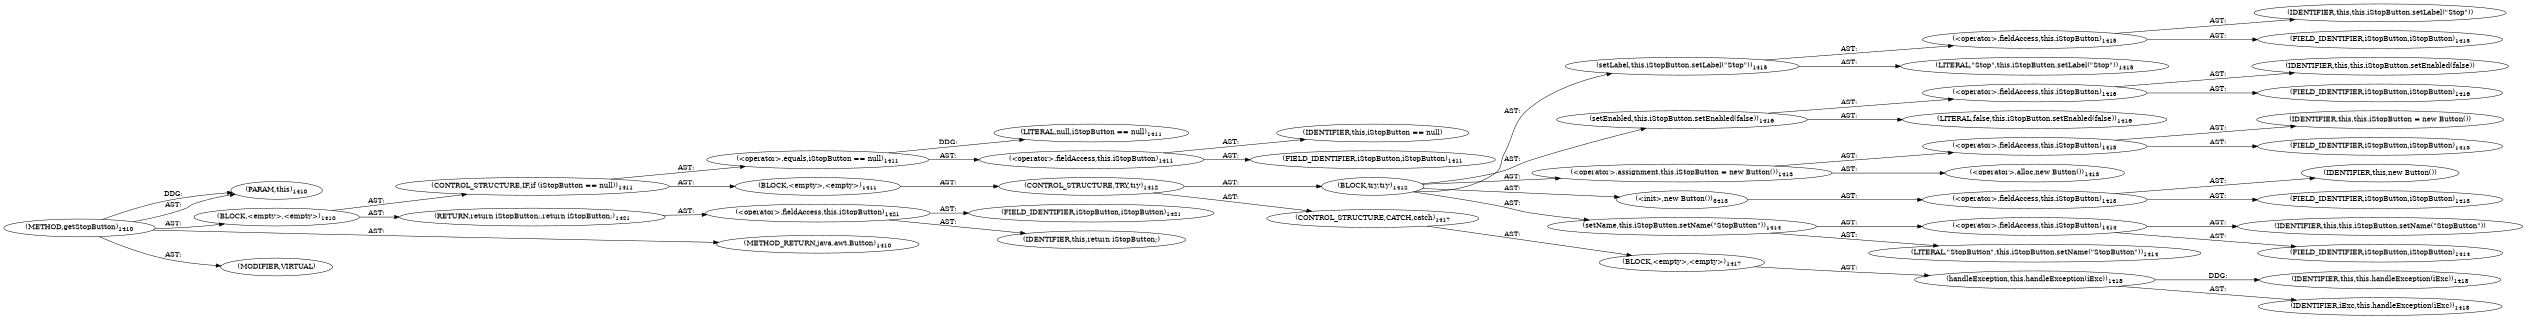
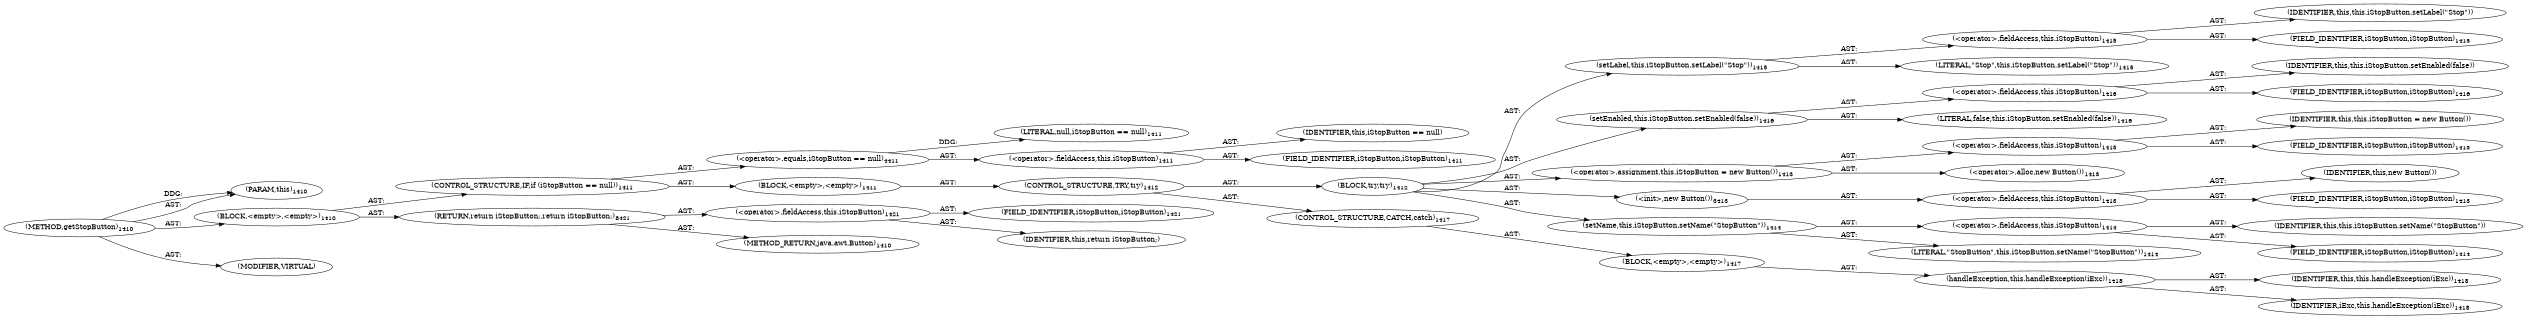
node "(<operator>.equals,iStopButton == null)": text "1411" -> "4411"
node "(RETURN,return iStopButton;,return iStopButton;)": text "1421" -> "8421"
edge "(METHOD,getStopButton)" -> "(METHOD_RETURN,java.awt.Button)": now "(RETURN,return iStopButton;,return iStopButton;)" -> "(METHOD_RETURN,java.awt.Button)"
edge "(handleException,this.handleException(iExc))" -> "(IDENTIFIER,this,this.handleException(iExc))": label "DDG: " -> "AST: "
